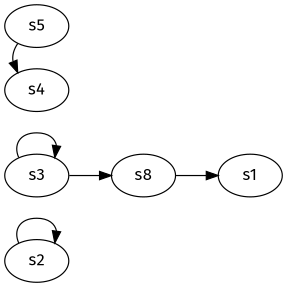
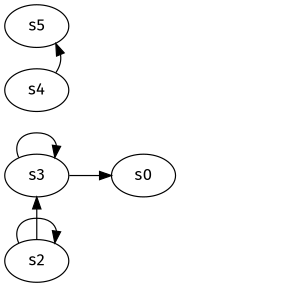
edge "s5" -> "s4": reversed
node "s8": label "s8" -> "s0"
node "s1": removed
edge "s2" -> "s3": added
